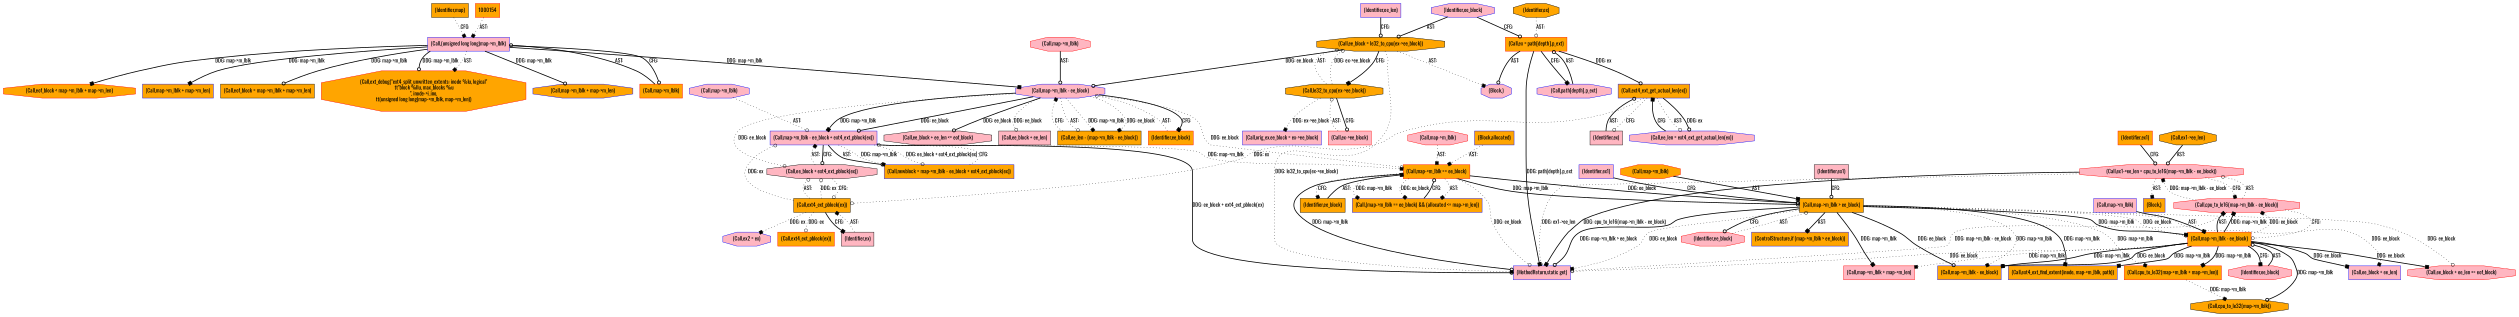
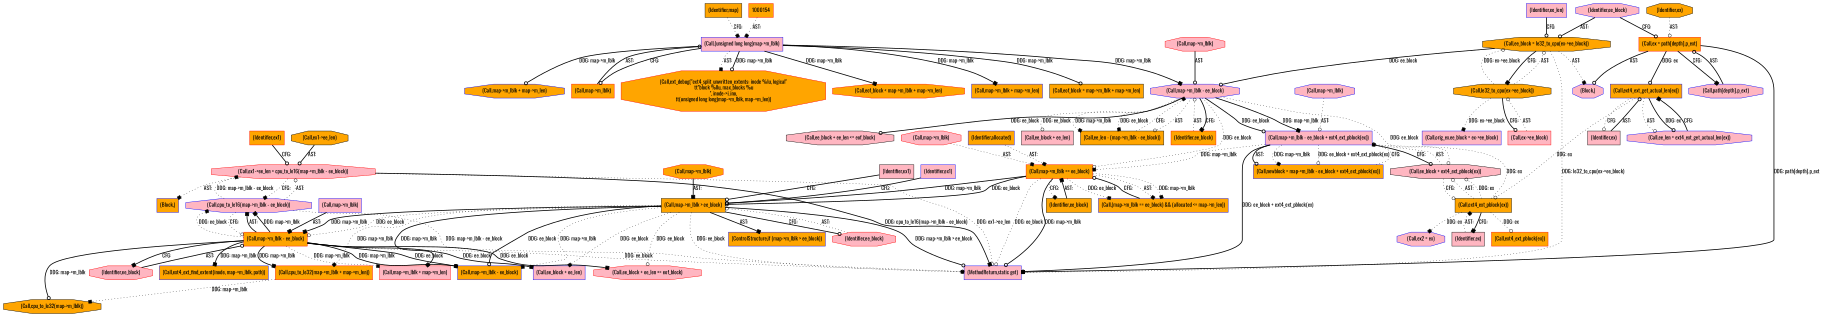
node "(Block,allocated)": label "(Block,allocated)" -> "(Identifier,allocated)"
node "(Call,cpu_to_le16(map->m_lblk - ee_block))": color red -> blue
edge "(Call,map->m_lblk > ee_block)" -> "(Call,ext4_ext_find_extent(inode, map->m_lblk, path))": removed, label "DDG: map->m_lblk"
